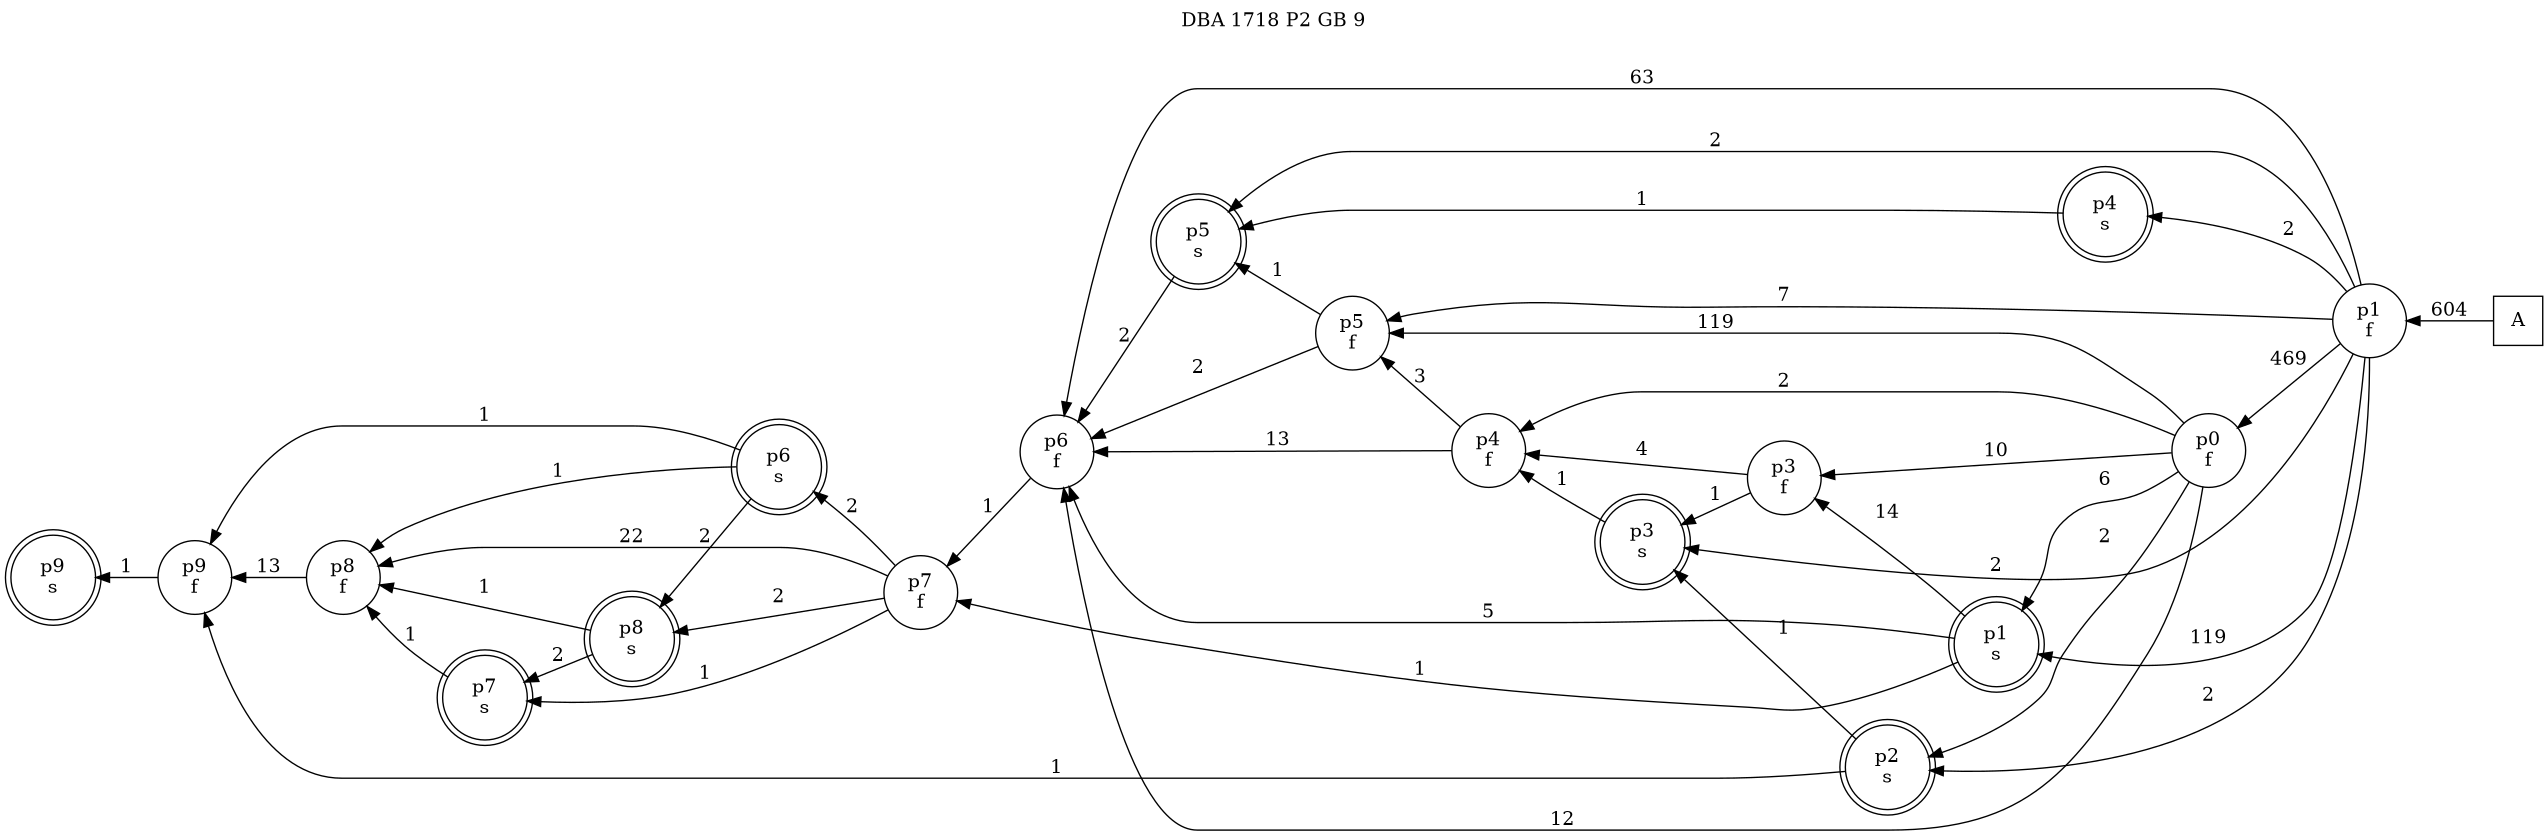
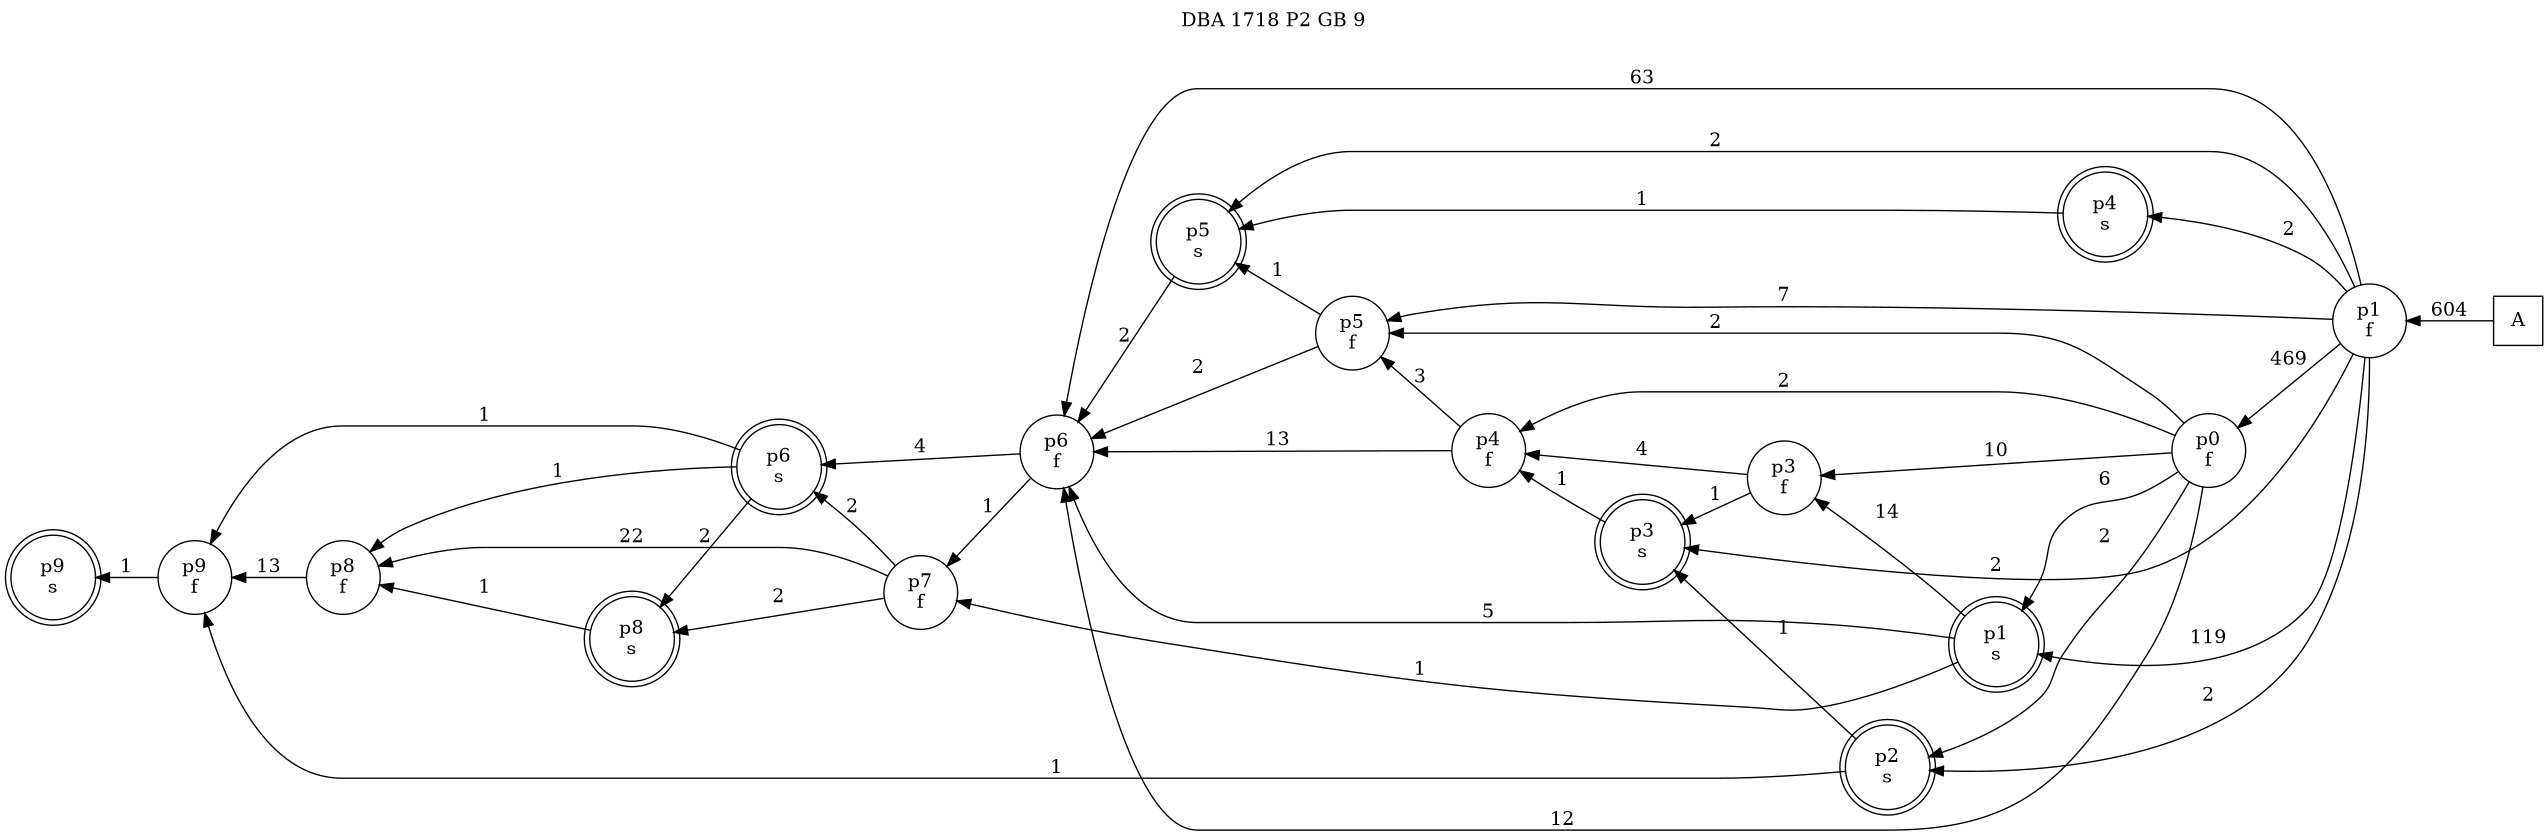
edge "p0 f" -> "p5 f": label "119" -> "2"
edge "p6 f" -> "p6 s": added, label "4"
node "p7 s": removed
